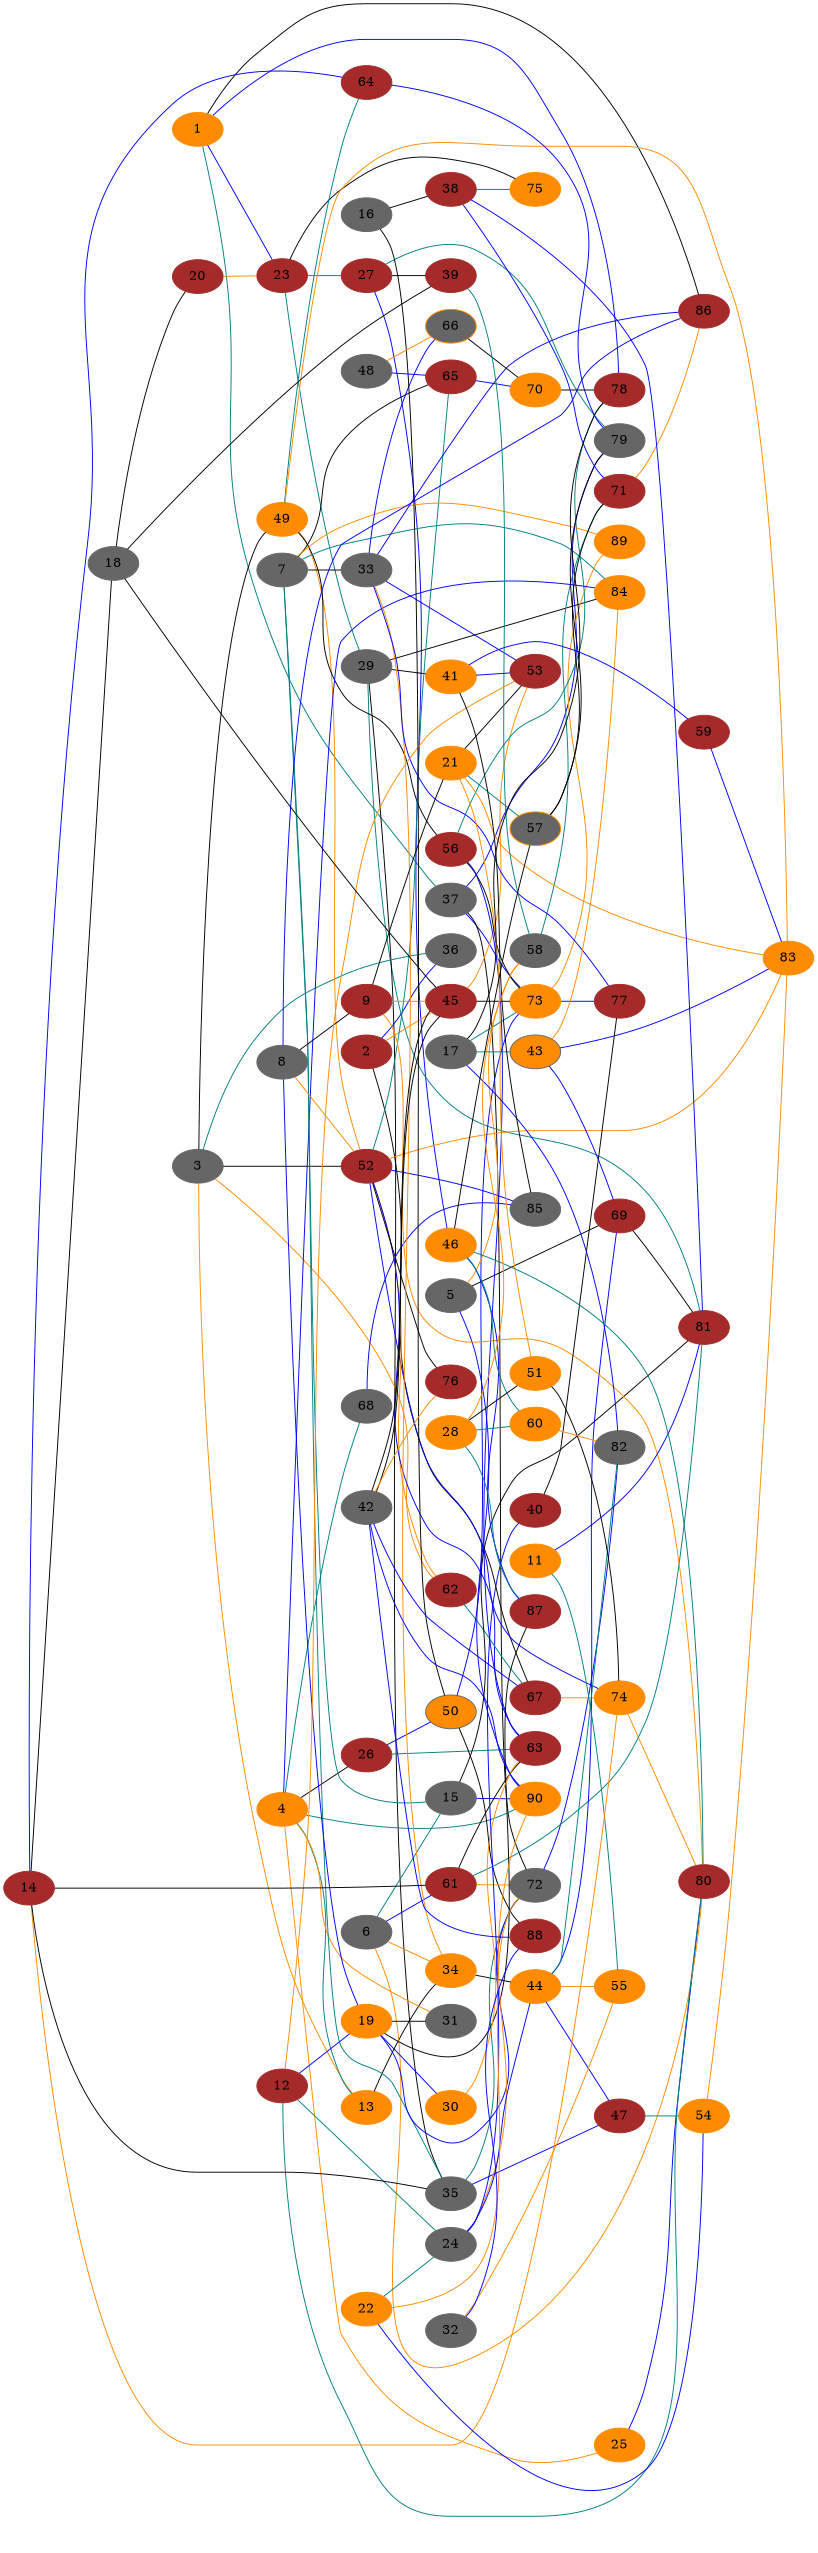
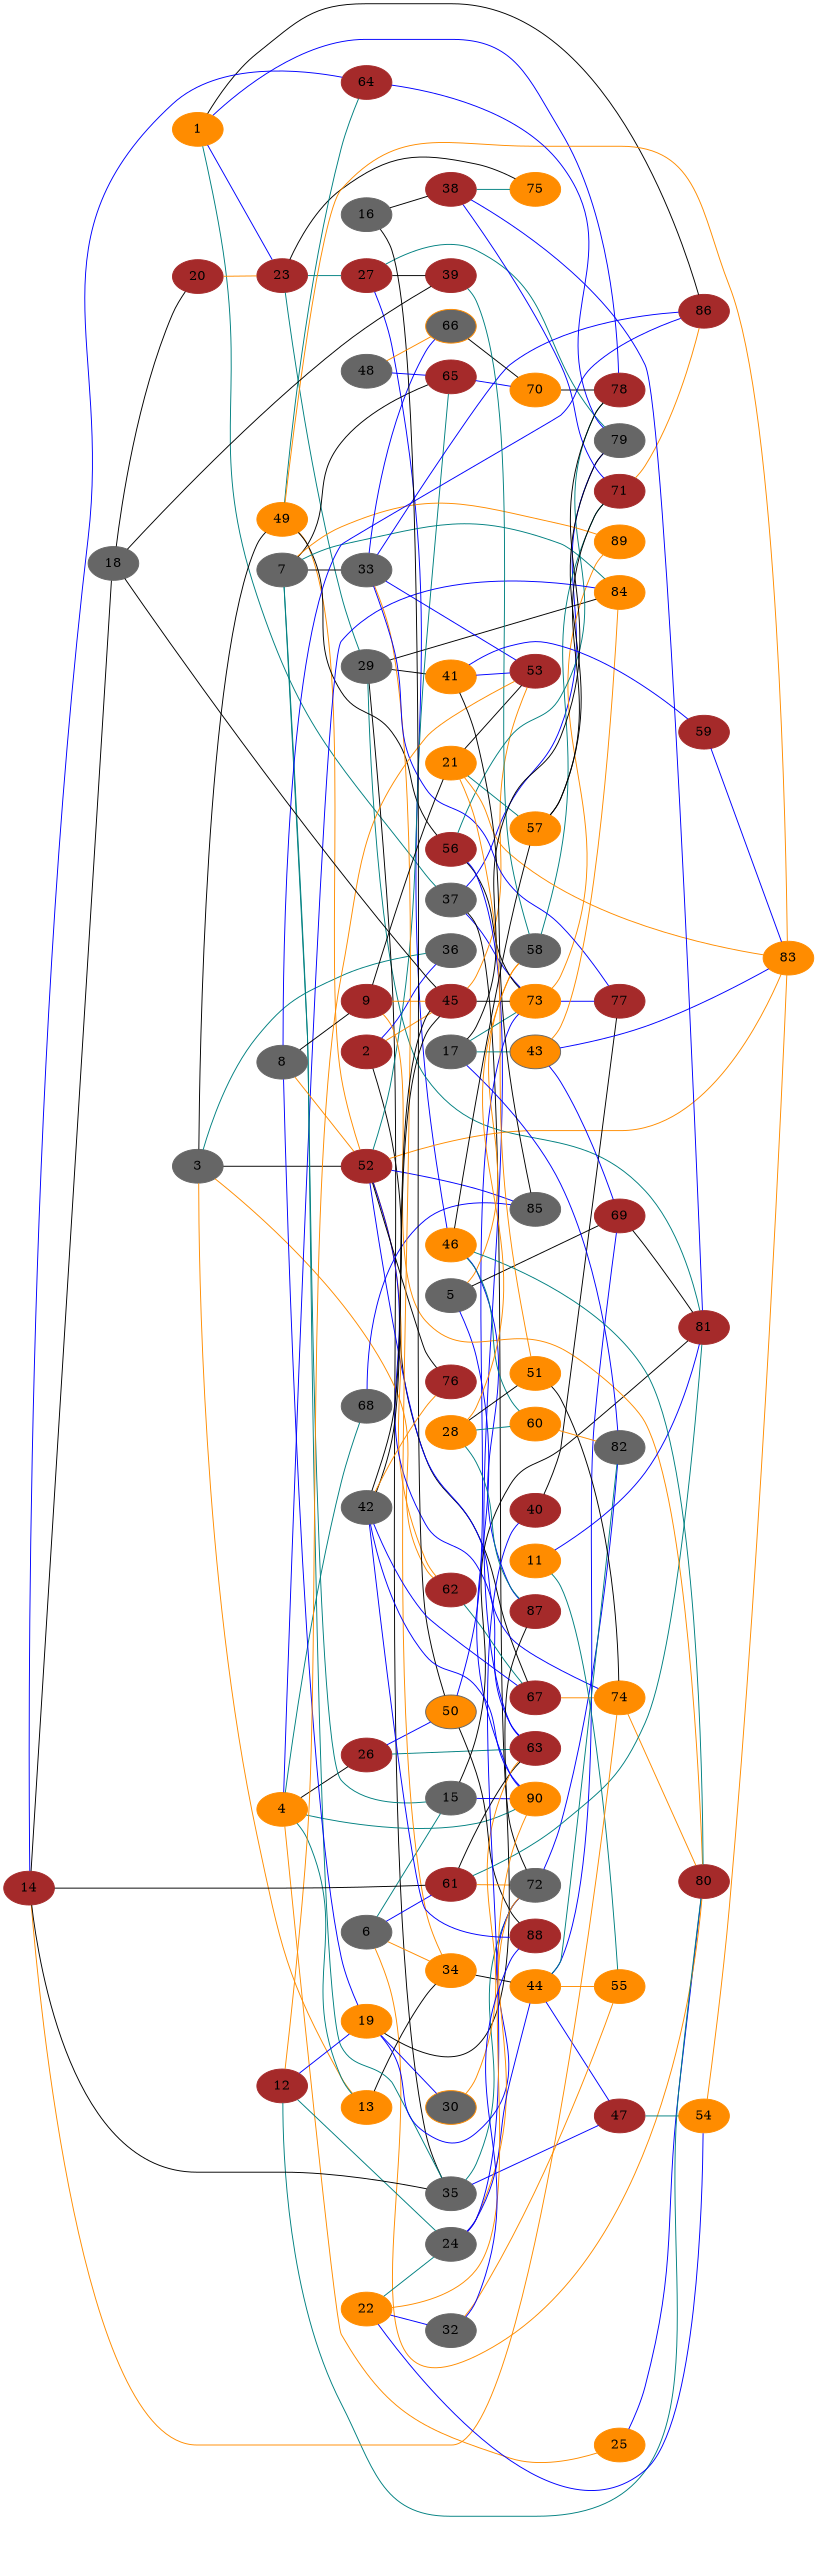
node "57": fillcolor gray40 -> darkorange
node "31": removed
node "30": fillcolor darkorange -> gray40
edge "22" -- "32": added
